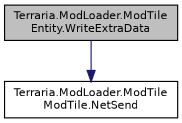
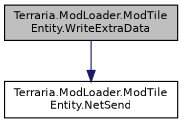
node "Terraria.ModLoader.ModTile ModTile.NetSend": label "Terraria.ModLoader.ModTile ModTile.NetSend" -> "Terraria.ModLoader.ModTile Entity.NetSend"
